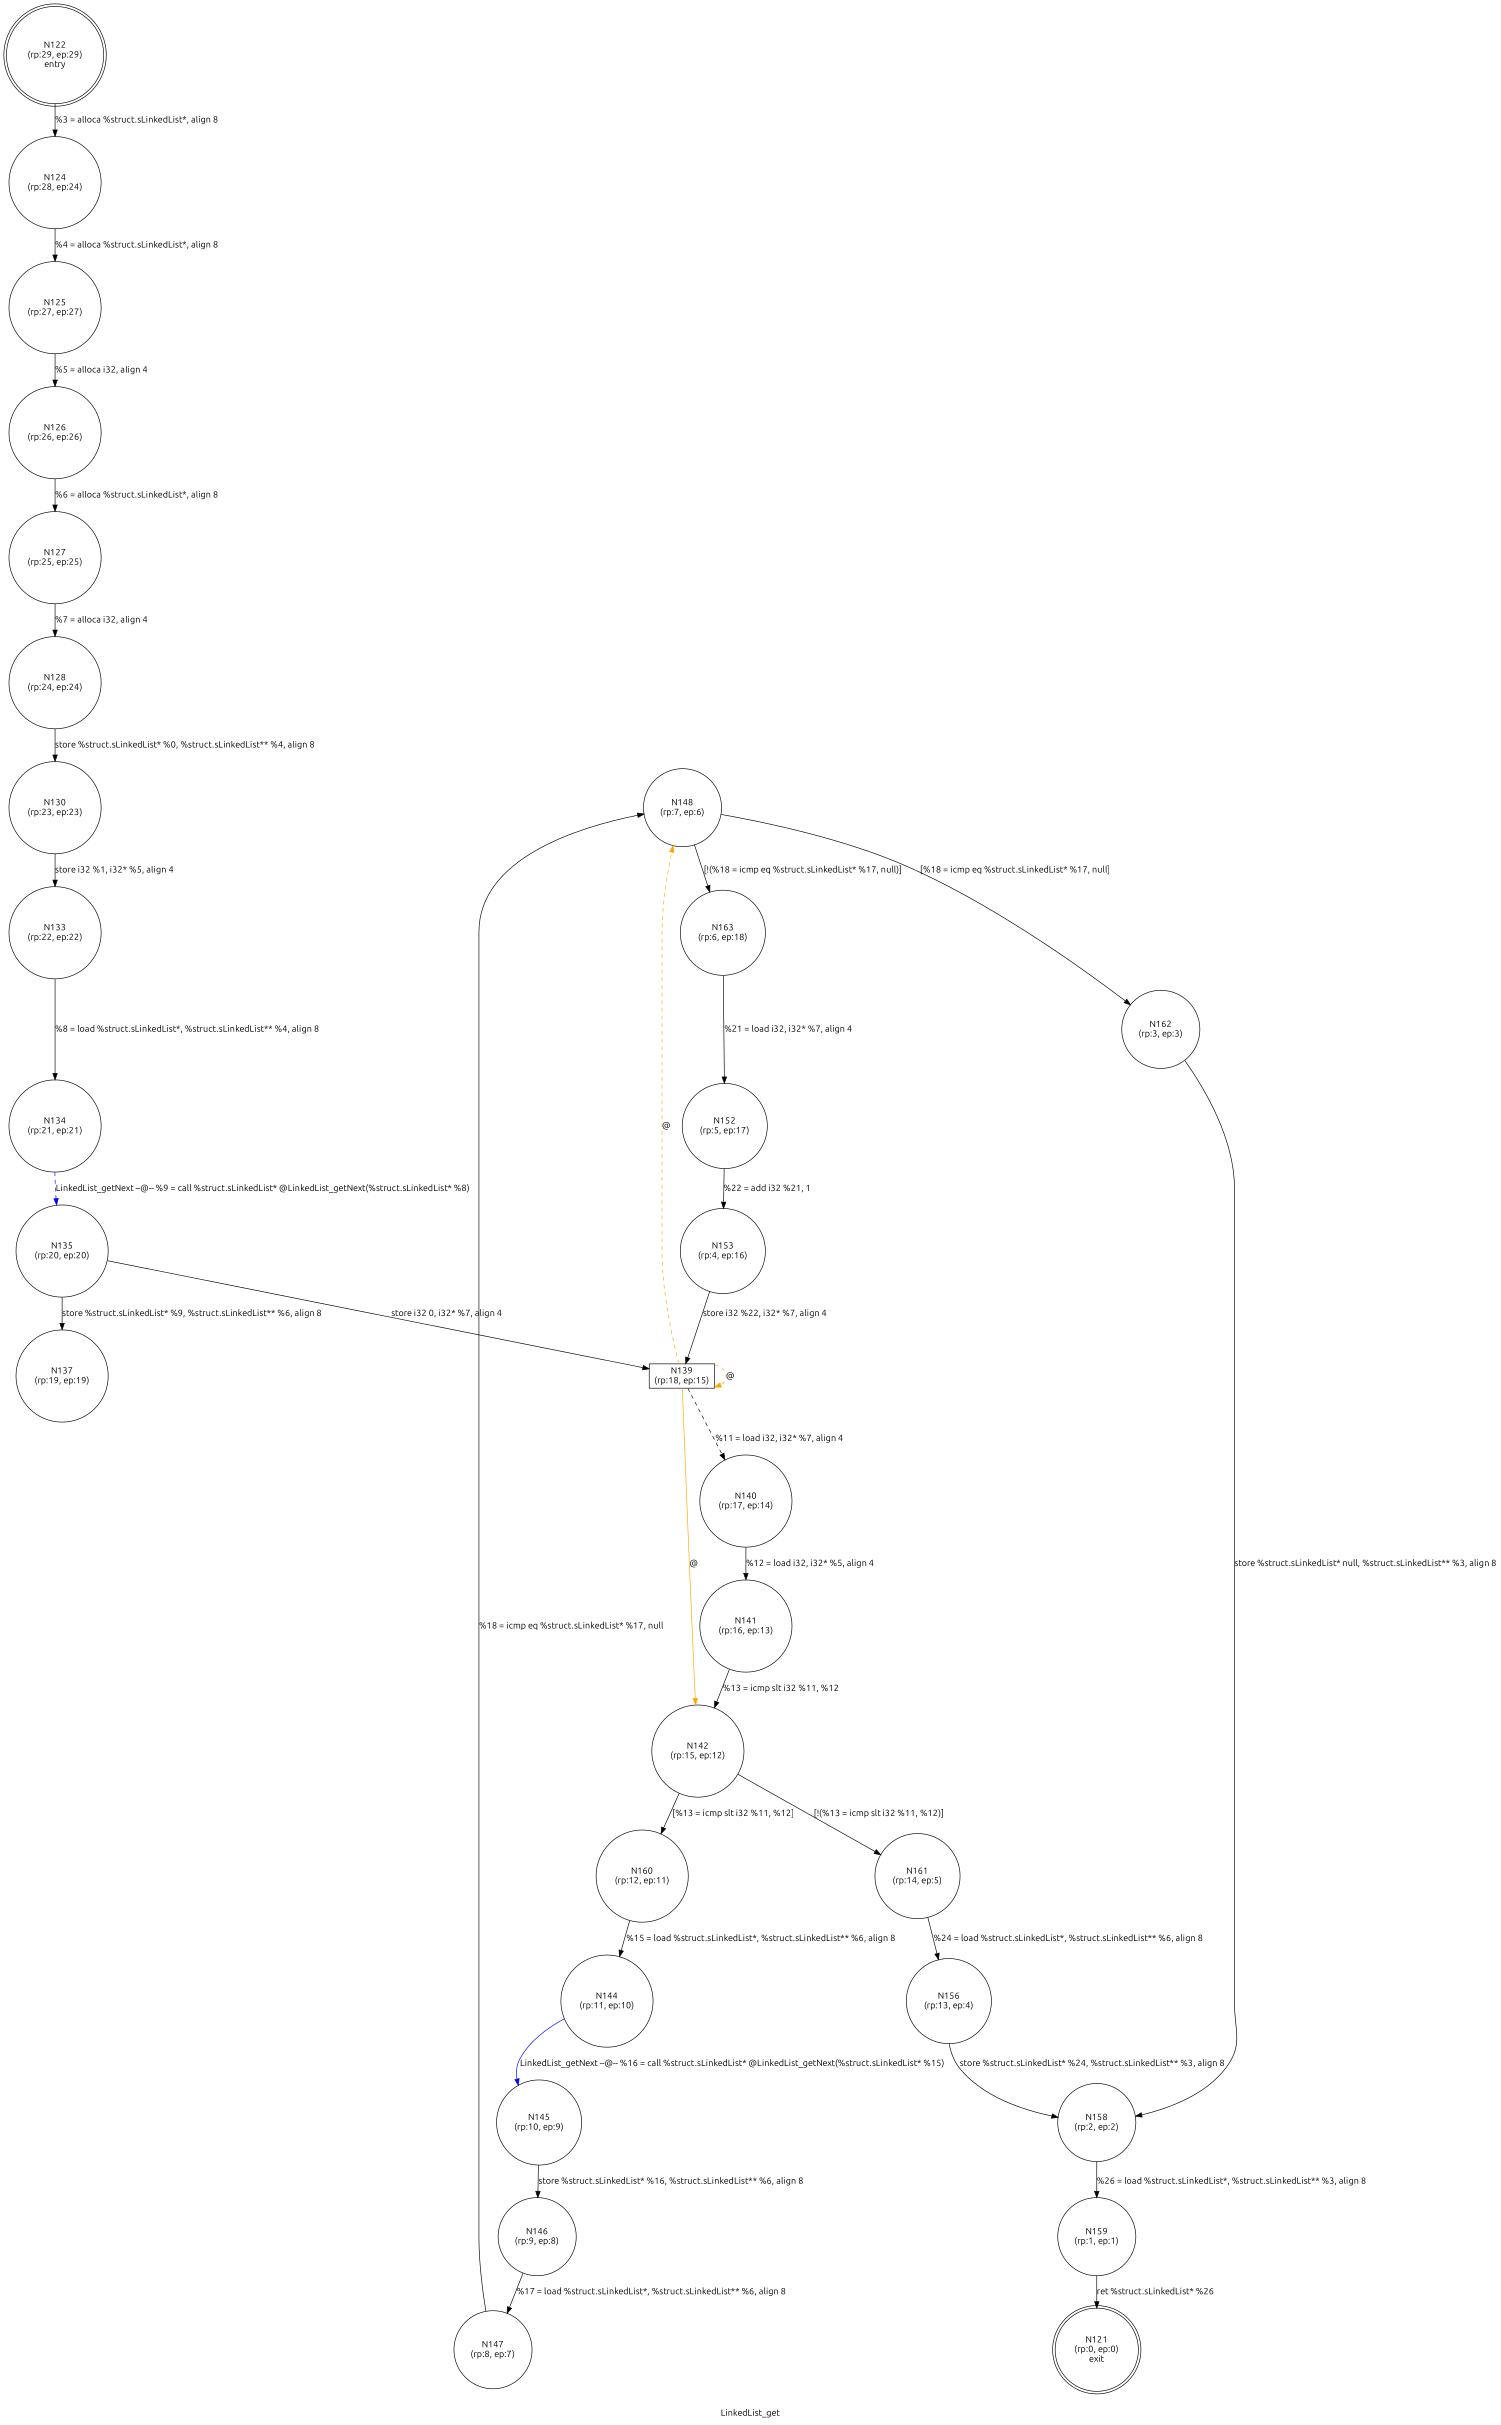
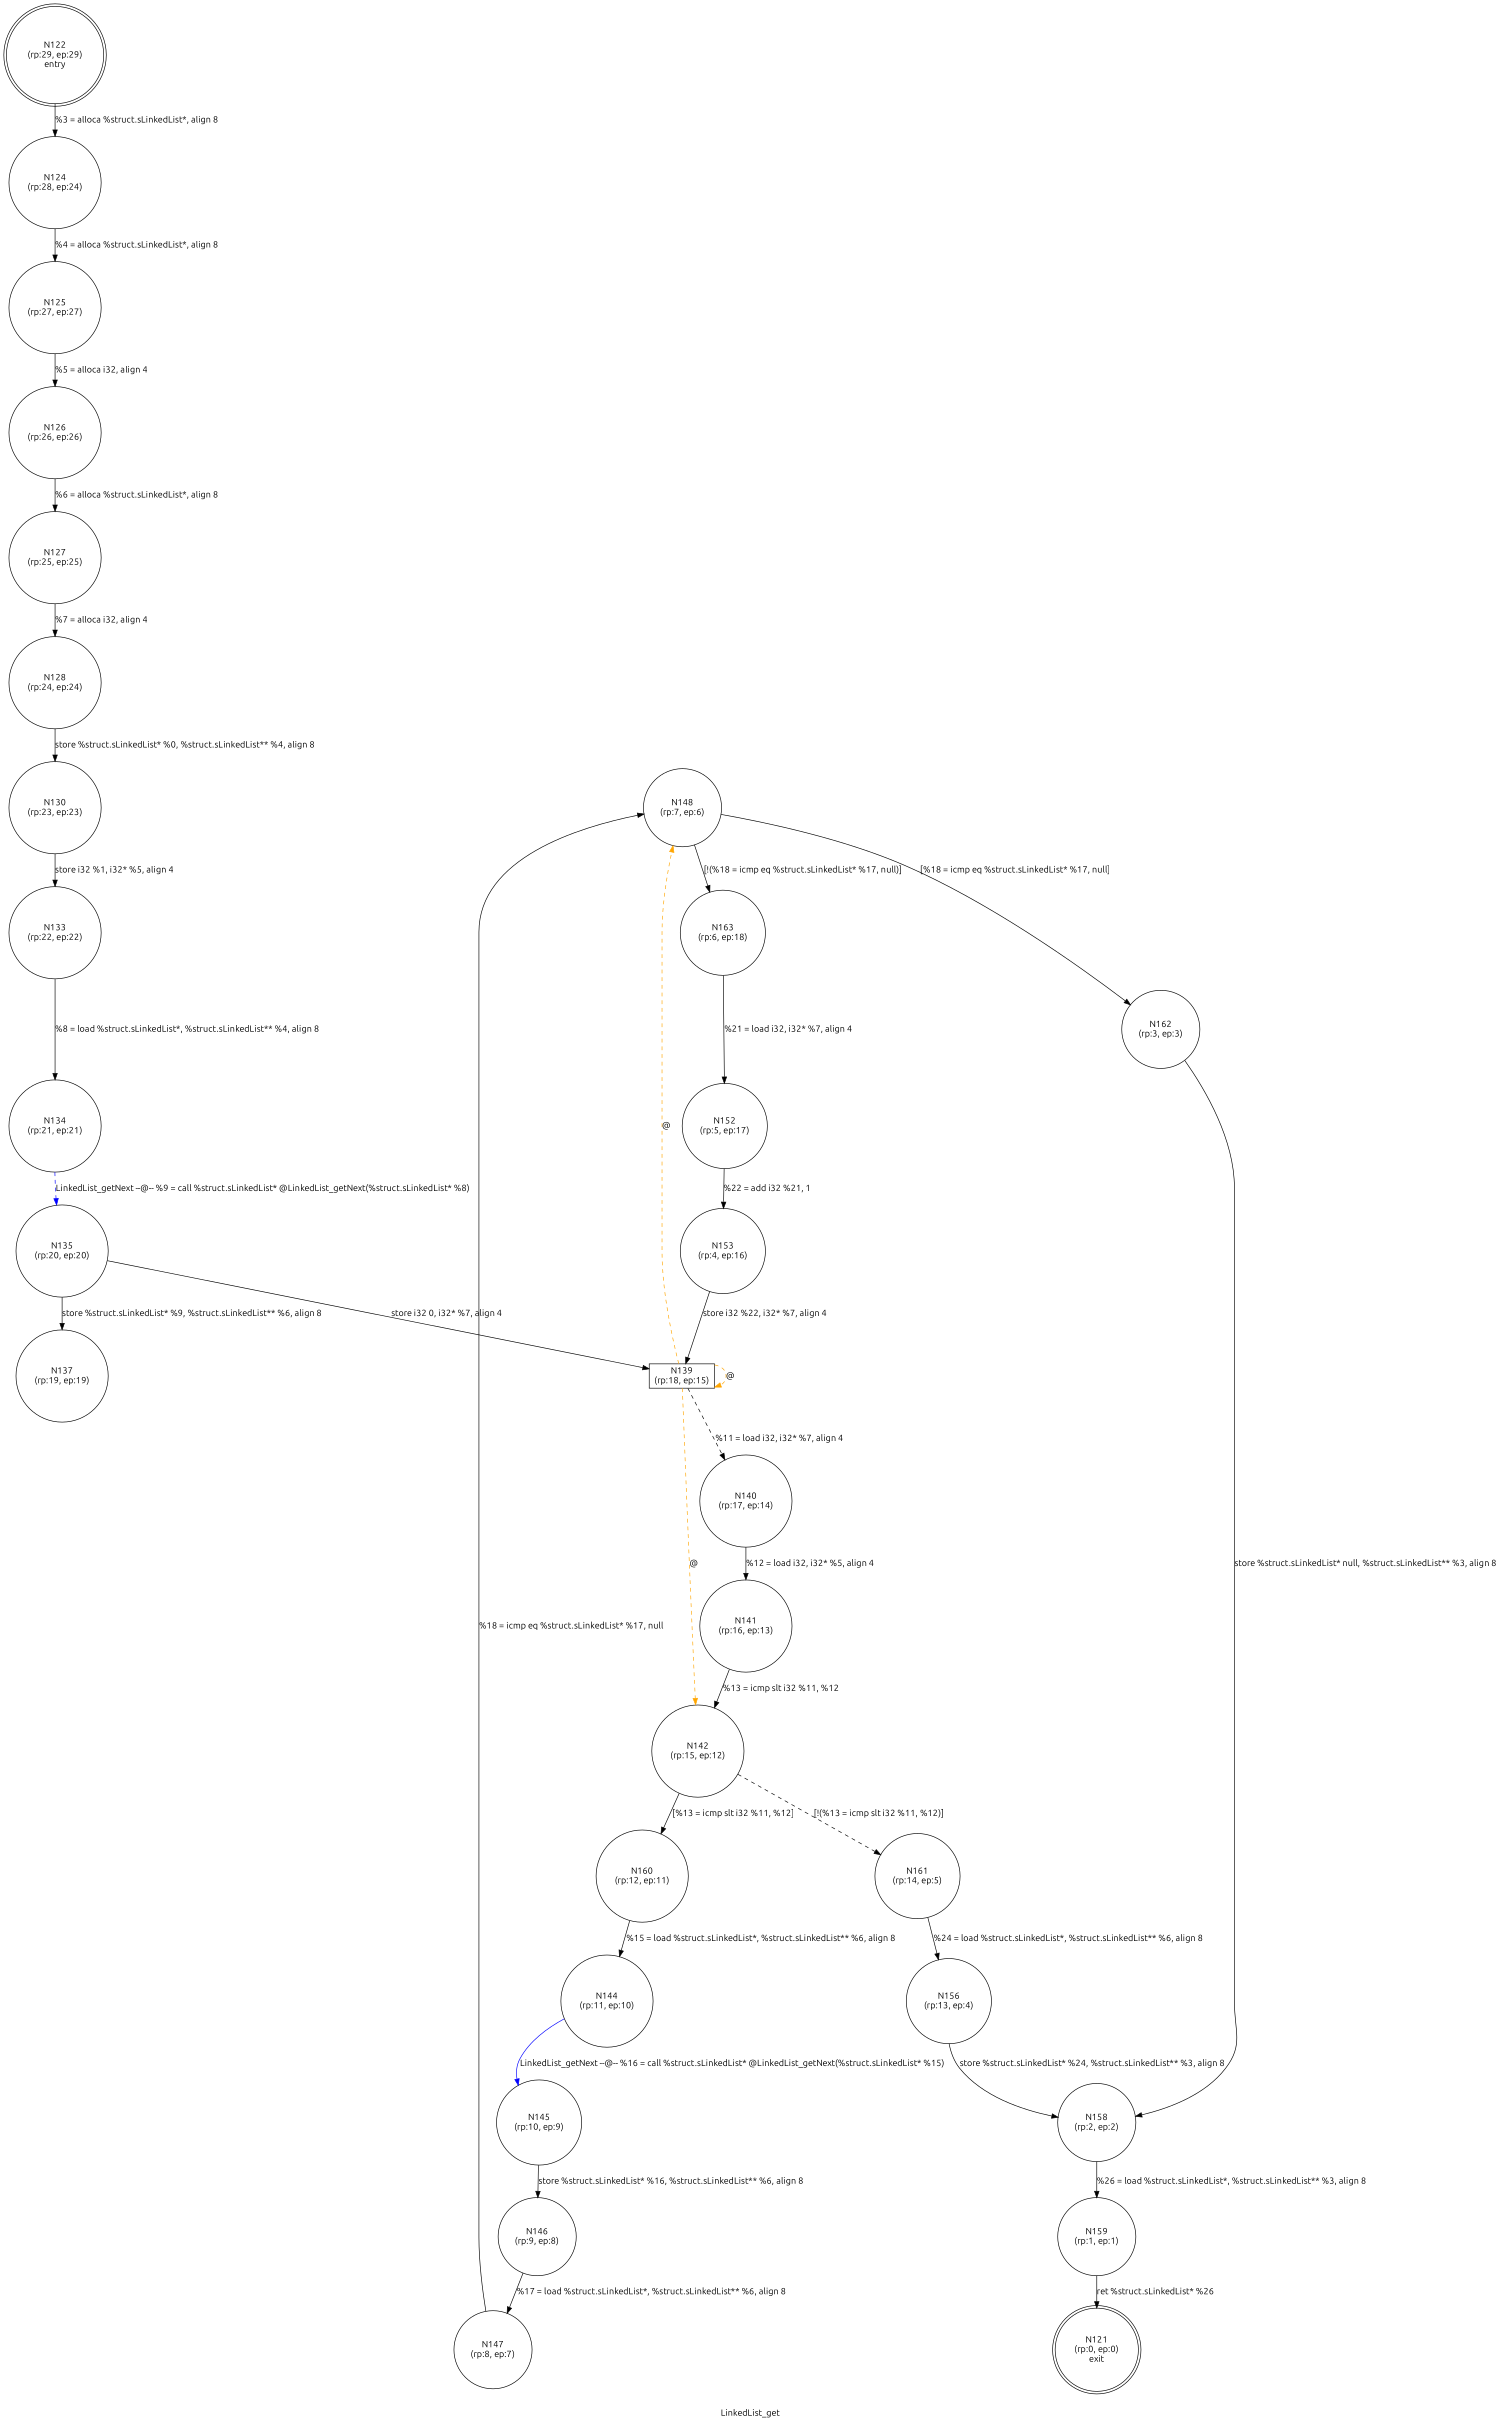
edge "N139 (rp:18, ep:15)" -> "N142 (rp:15, ep:12)": style solid -> dashed
edge "N142 (rp:15, ep:12)" -> "N161 (rp:14, ep:5)": style solid -> dashed
